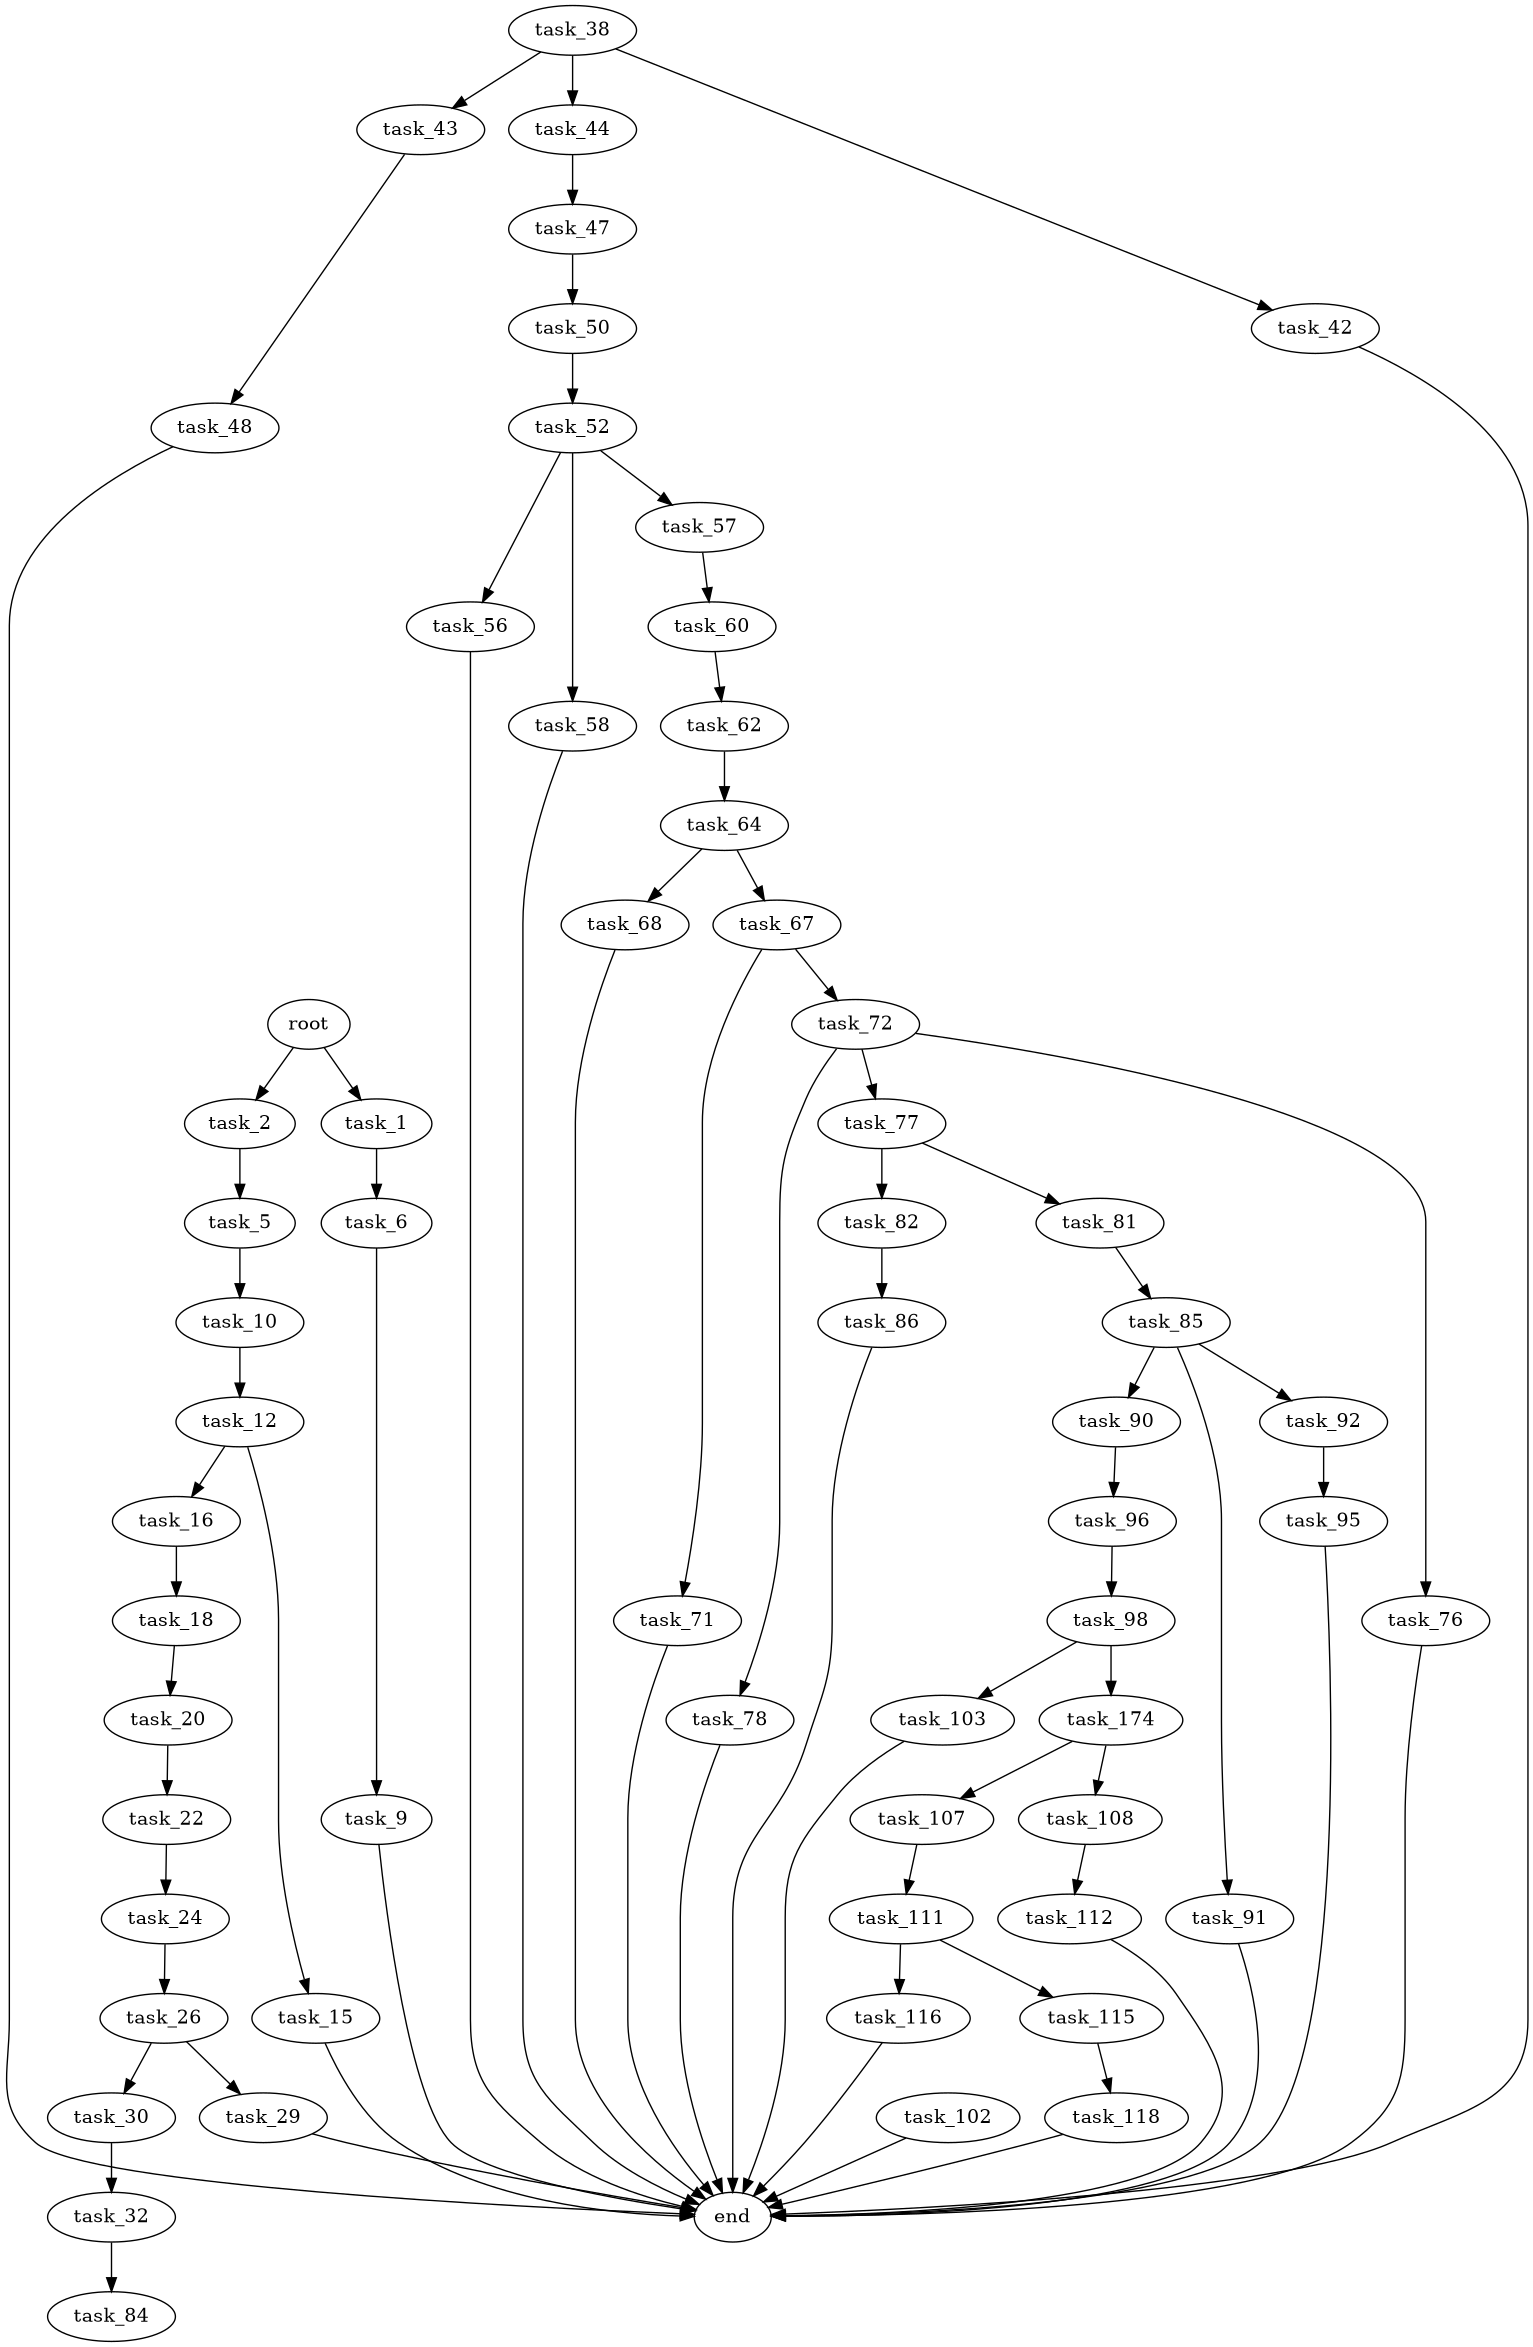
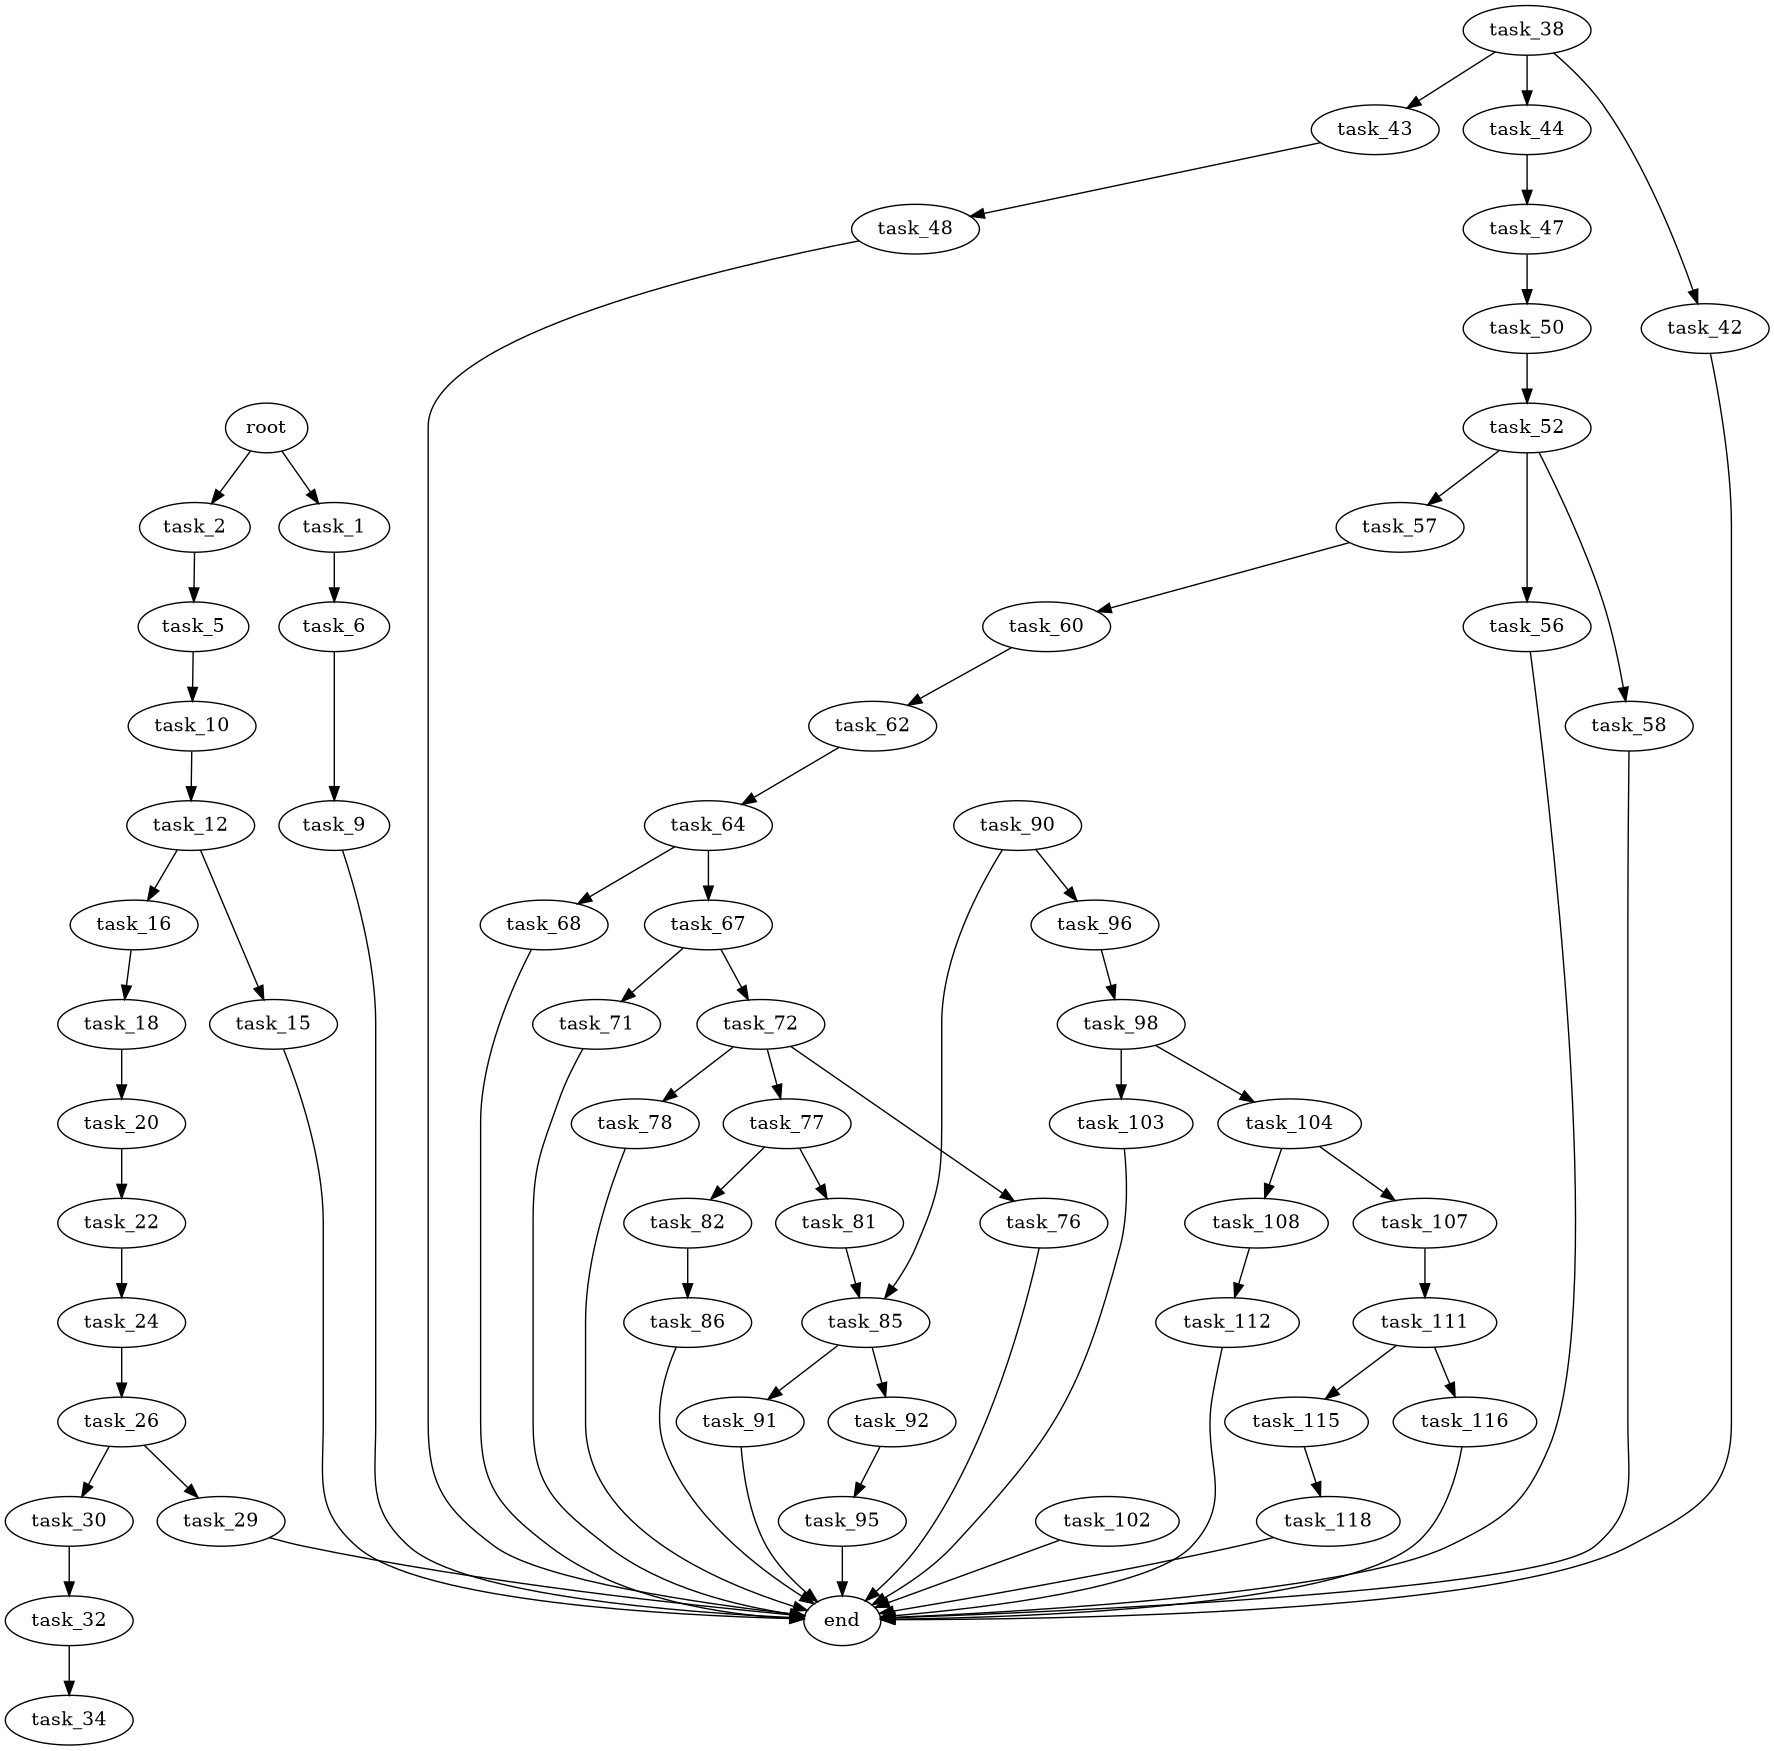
edge "task_85" -> "task_90": reversed
node "task_174": label "task_174" -> "task_104"
node "task_84": label "task_84" -> "task_34"
